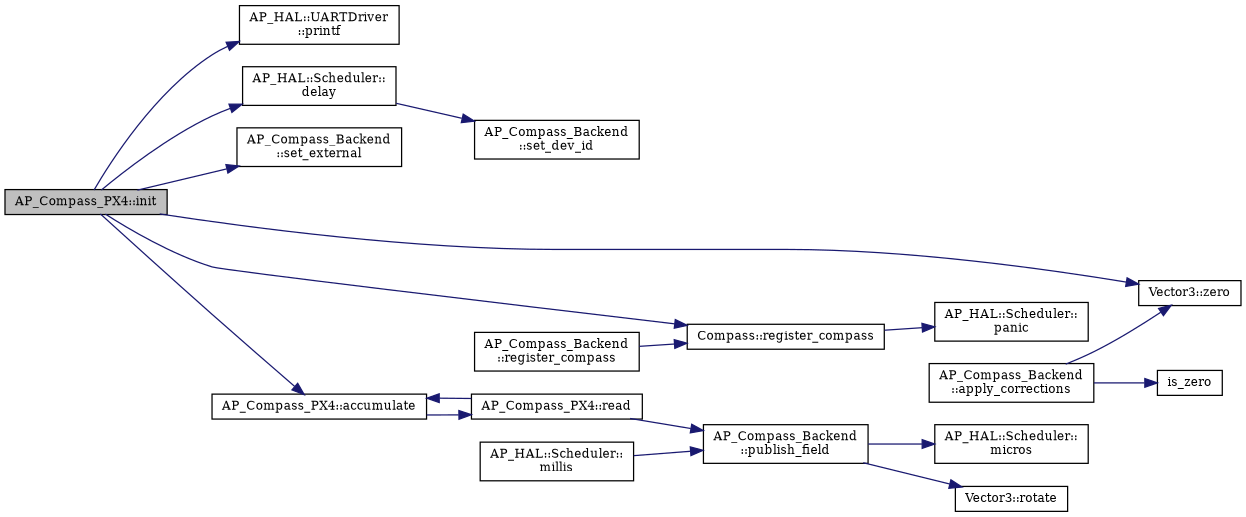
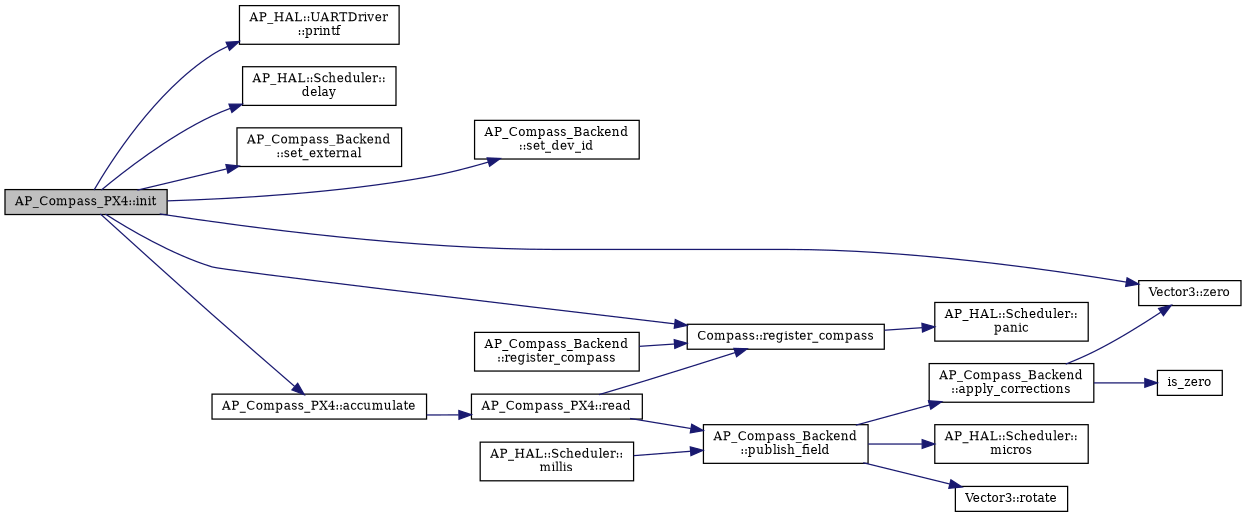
edge "AP_HAL::Scheduler:: delay" -> "AP_Compass_Backend ::set_dev_id": now "AP_Compass_PX4::init" -> "AP_Compass_Backend ::set_dev_id"
edge "AP_Compass_PX4::read" -> "AP_Compass_PX4::accumulate": now "AP_Compass_PX4::read" -> "Compass::register_compass"
edge "AP_Compass_Backend ::publish_field" -> "AP_Compass_Backend ::apply_corrections": added
